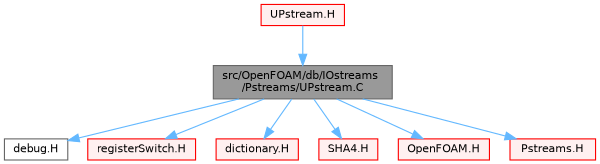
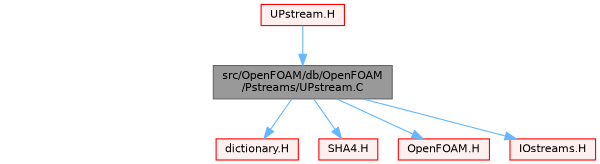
node "src/OpenFOAM/db/IOstreams /Pstreams/UPstream.C": label "src/OpenFOAM/db/IOstreams /Pstreams/UPstream.C" -> "src/OpenFOAM/db/OpenFOAM /Pstreams/UPstream.C"
node "debug.H": removed
node "registerSwitch.H": removed
node "Pstreams.H": label "Pstreams.H" -> "IOstreams.H"
